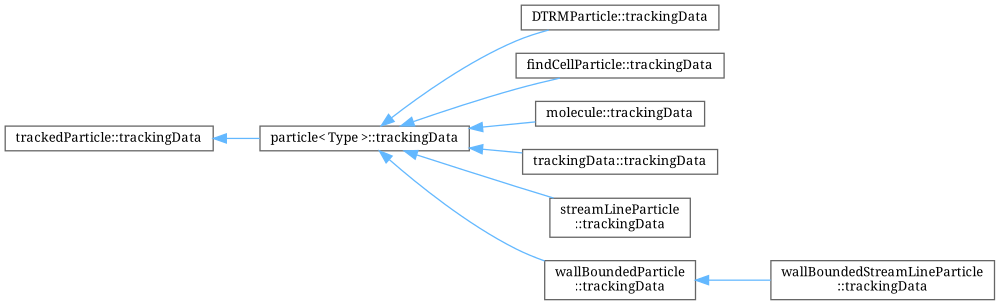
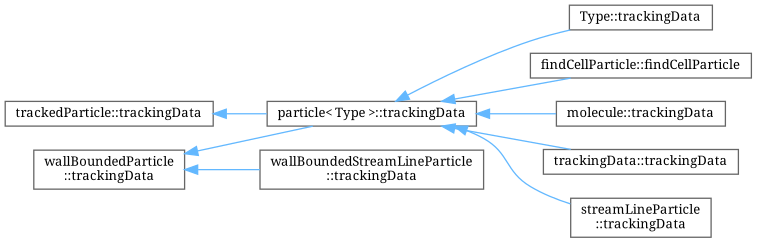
node "DTRMParticle::trackingData": label "DTRMParticle::trackingData" -> "Type::trackingData"
node "findCellParticle::trackingData": label "findCellParticle::trackingData" -> "findCellParticle::findCellParticle"
edge "wallBoundedParticle ::trackingData" -> "particle< Type >::trackingData": reversed
